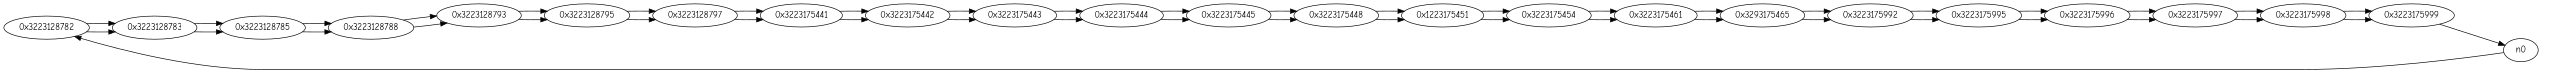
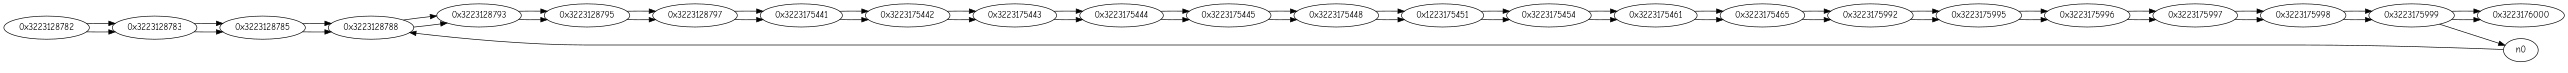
node "0x3293175465": label "0x3293175465" -> "0x3223175465"
node "0x3223176000": added
edge "n0" -> "0x3223128782": now "n0" -> "0x3223128788"
